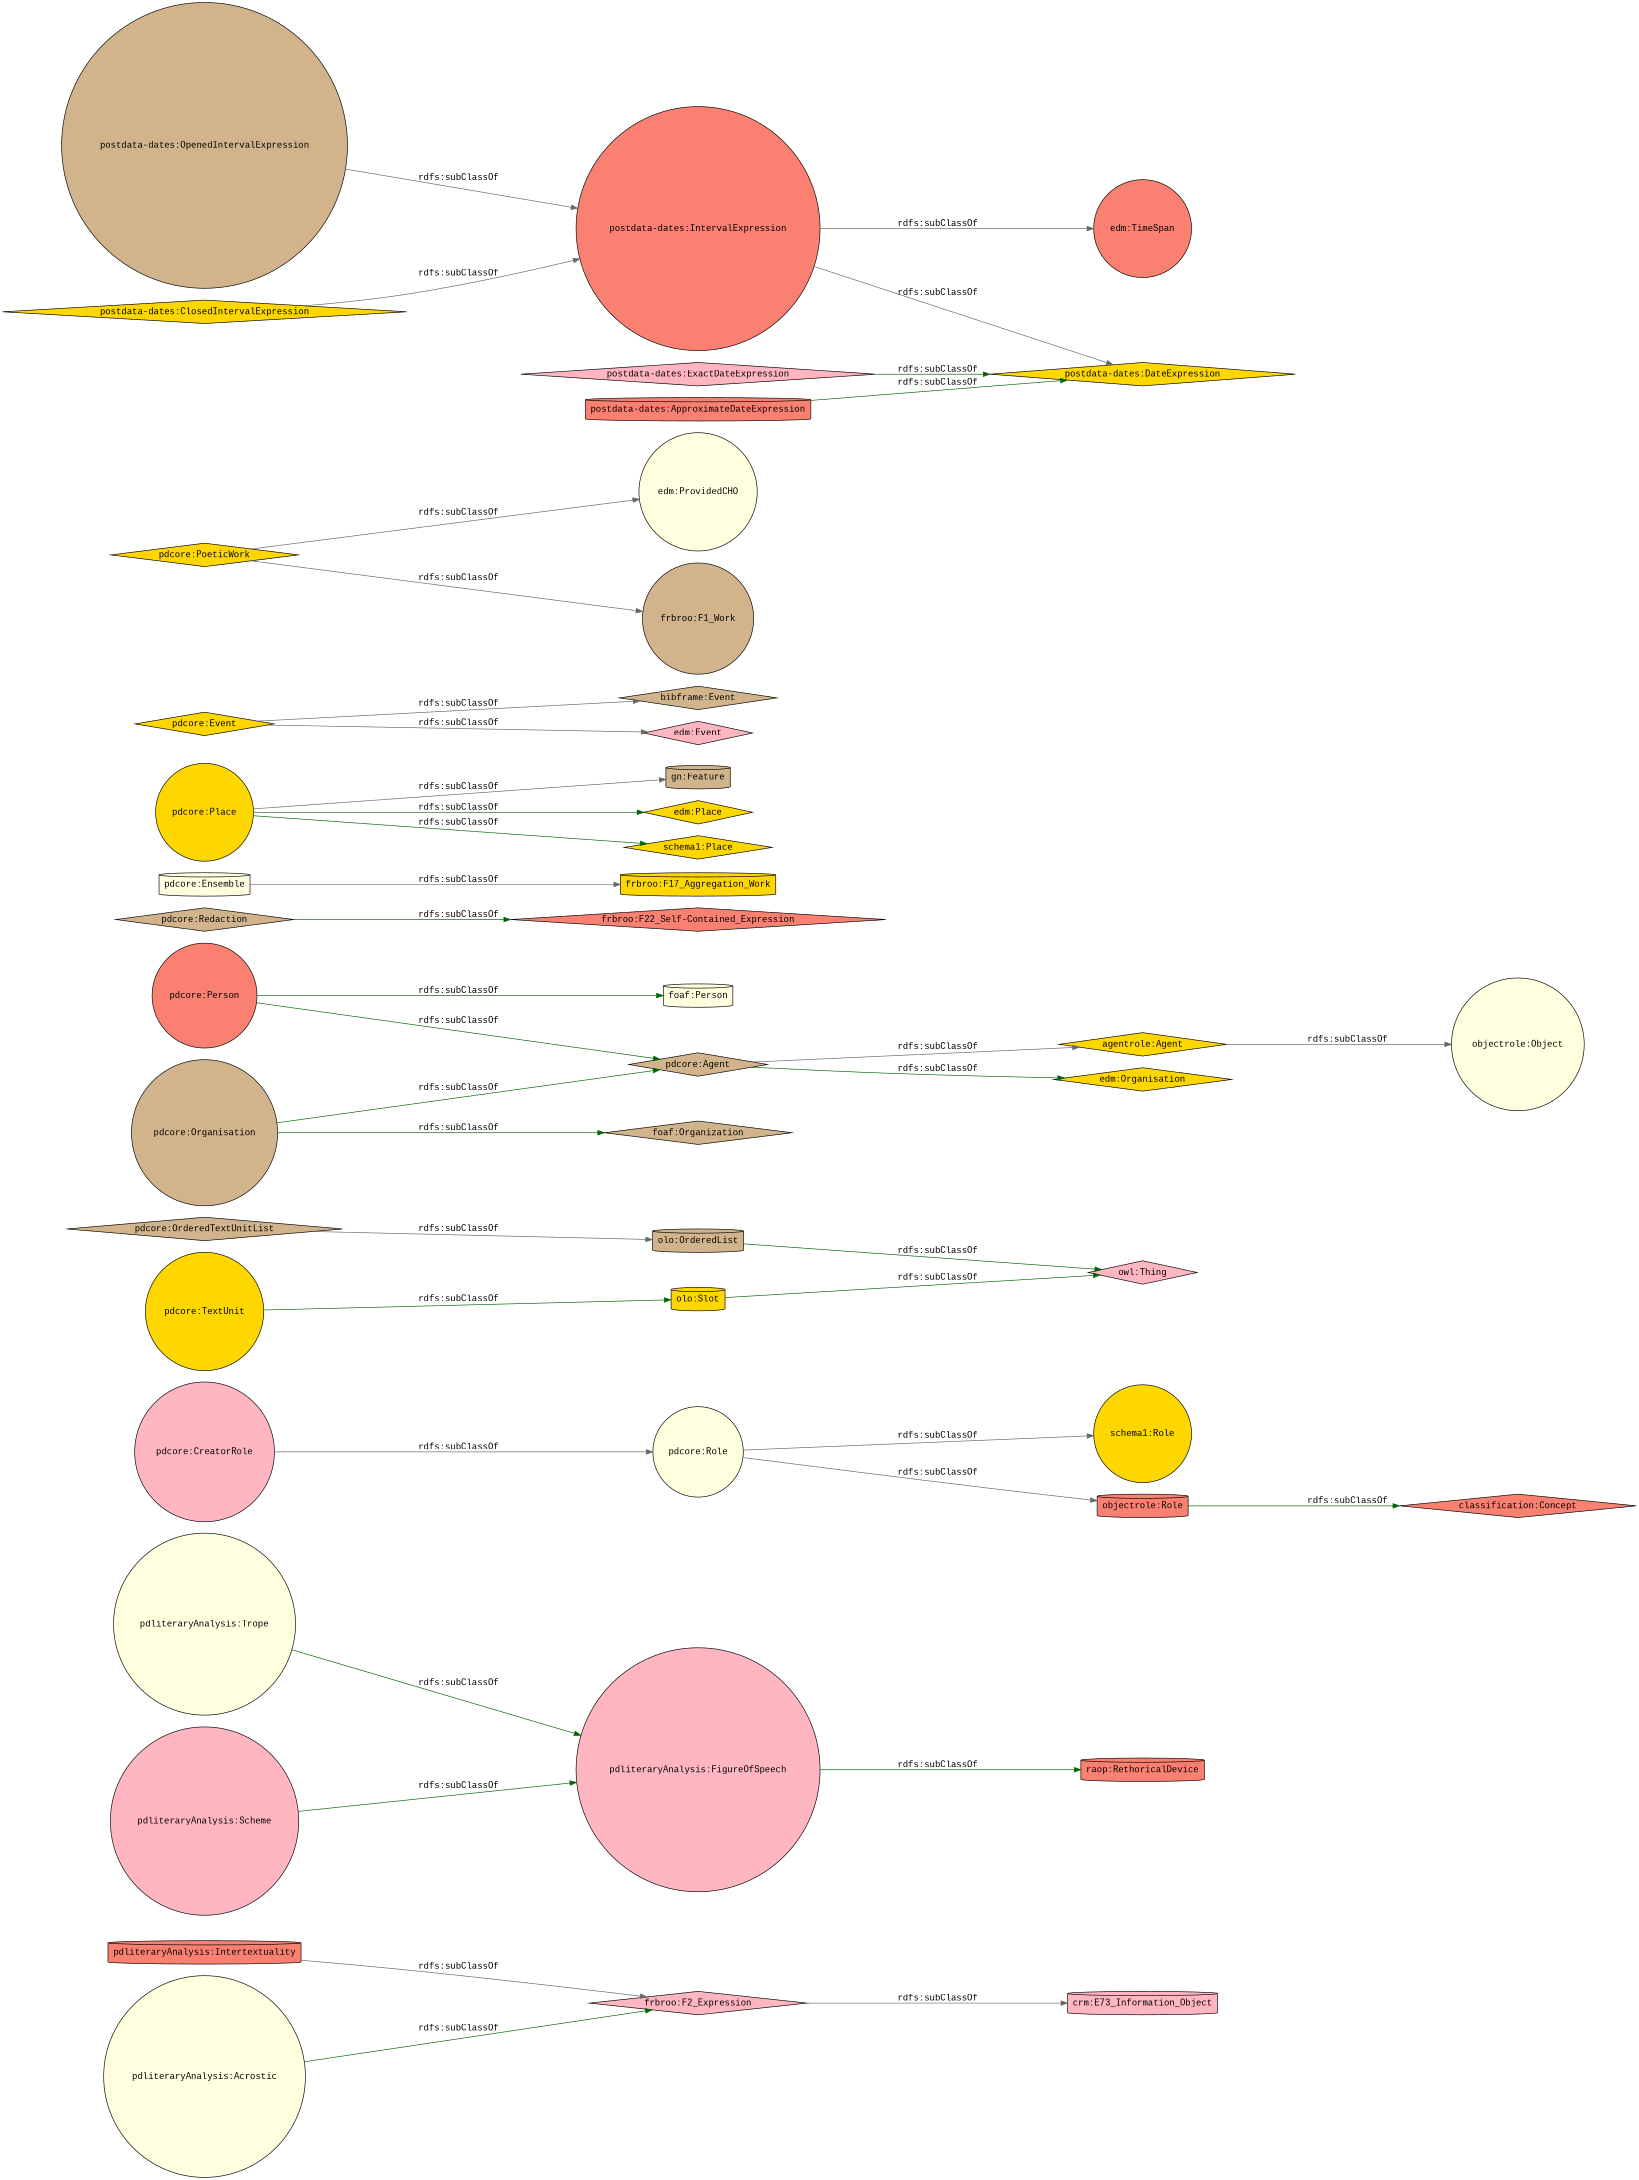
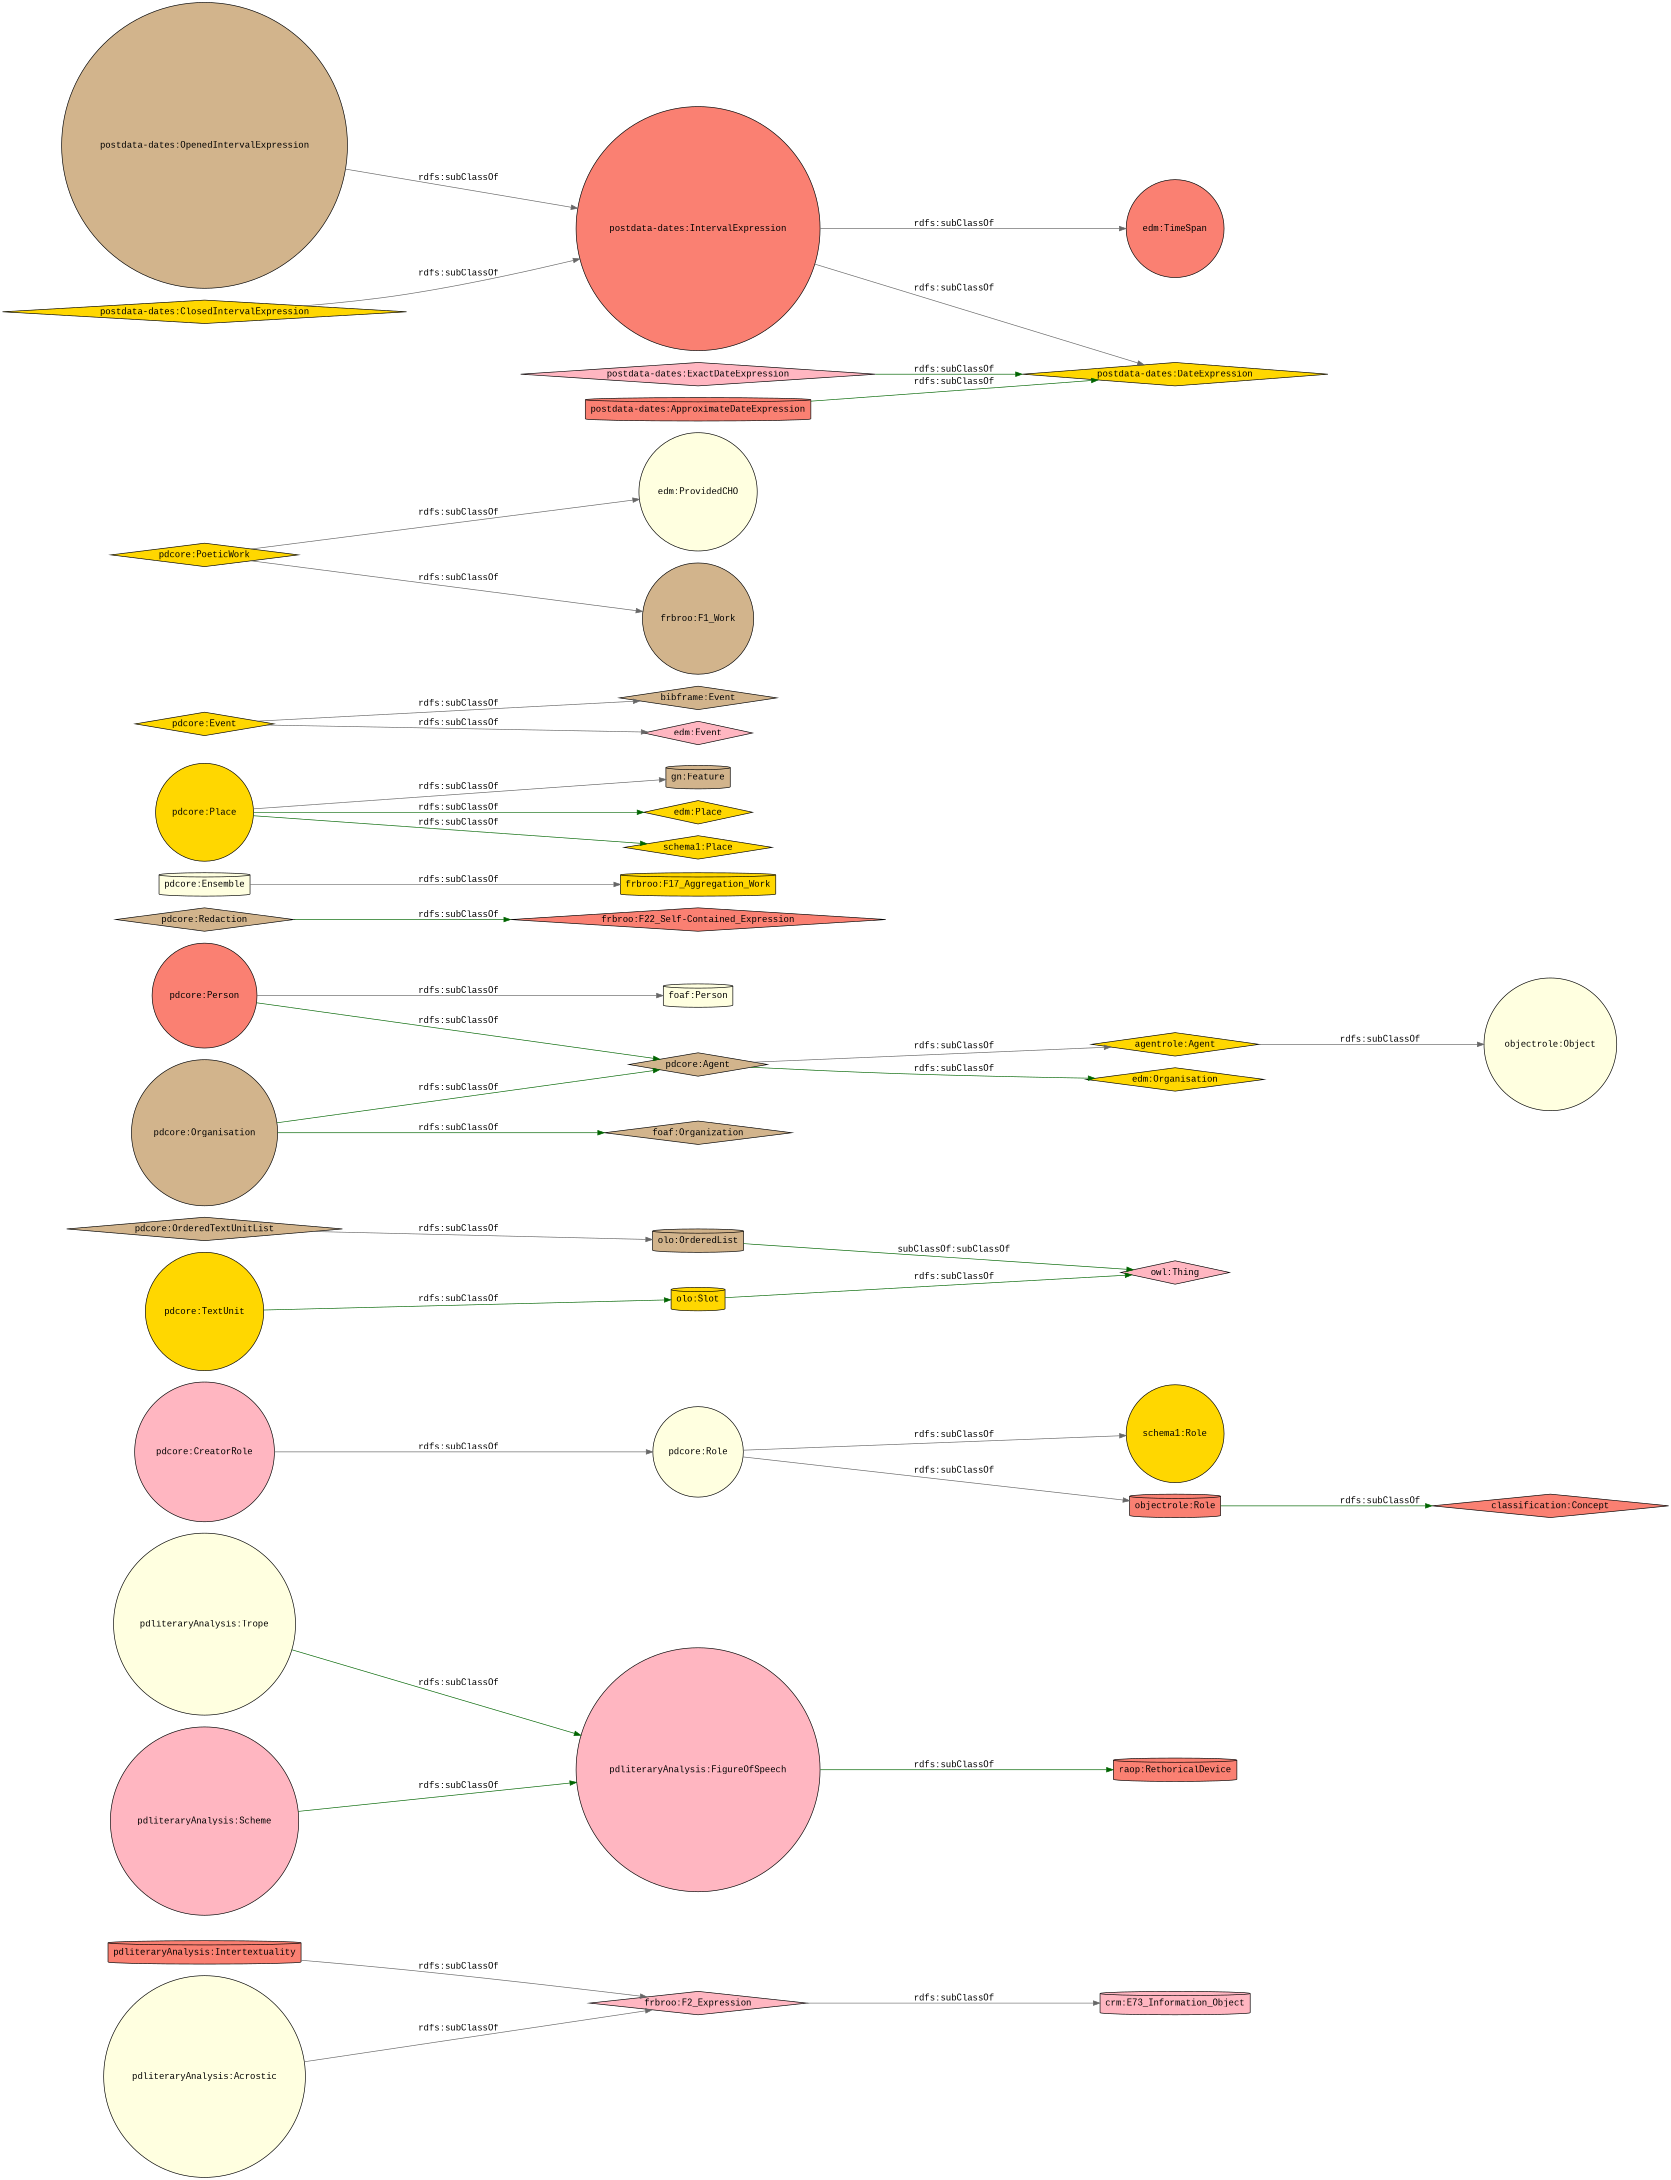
edge "pdcore:Person" -> "foaf:Person": color darkgreen -> gray40
edge "olo:OrderedList" -> "owl:Thing": label "rdfs:subClassOf" -> "subClassOf:subClassOf"
edge "pdliteraryAnalysis:Acrostic" -> "frbroo:F2_Expression": color darkgreen -> gray40
